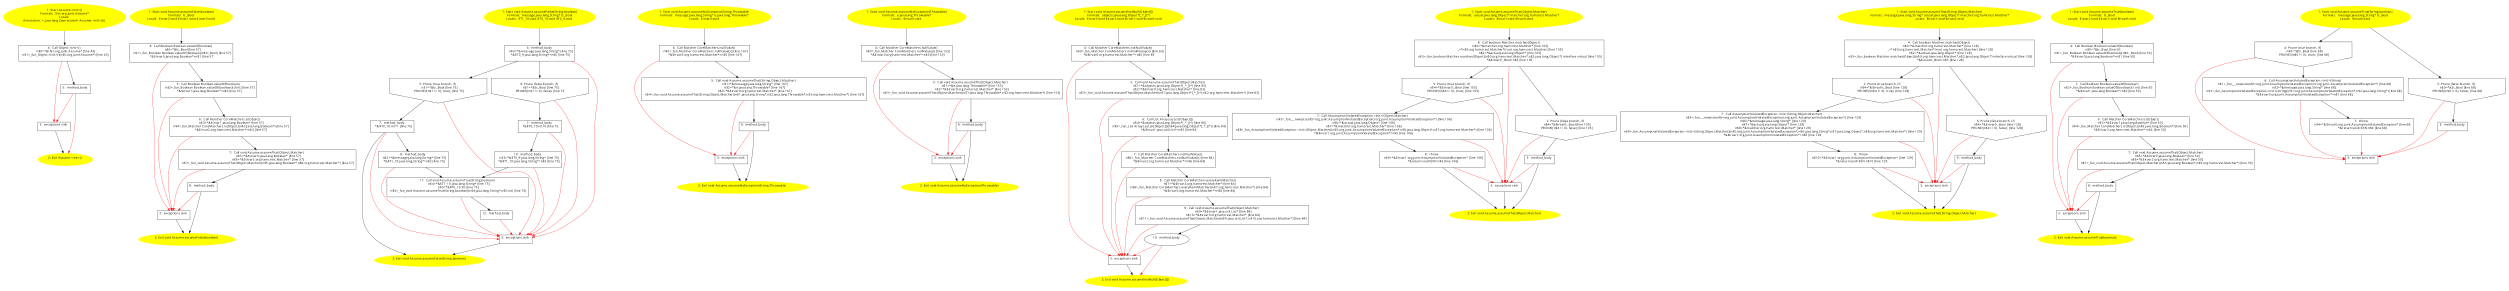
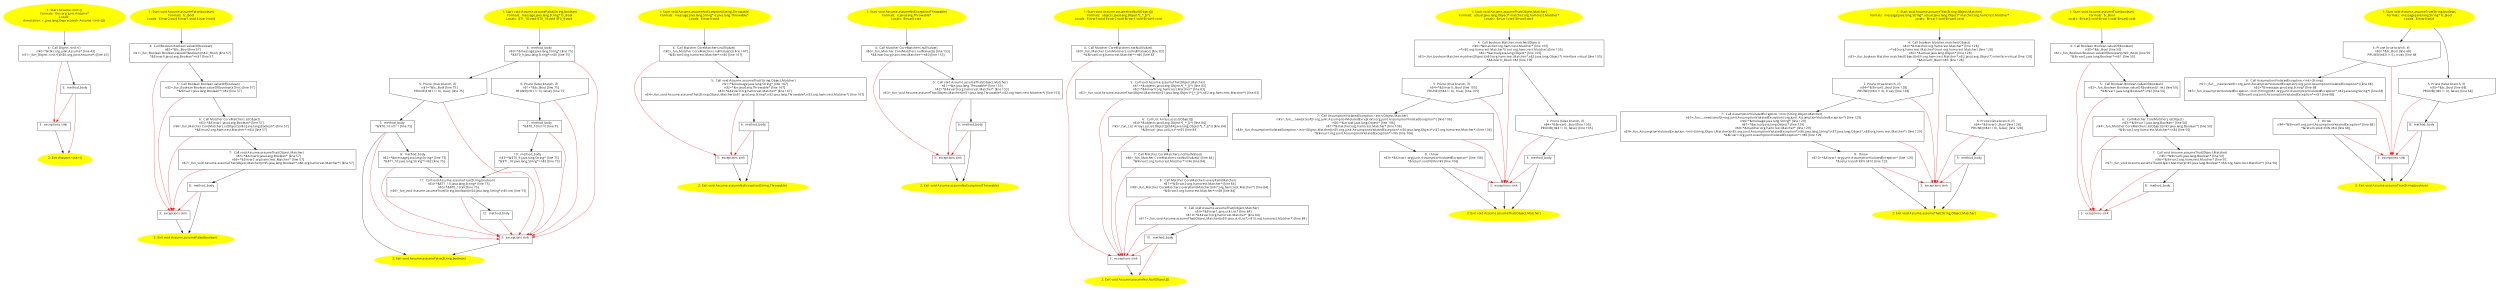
node "2: Exit void Assume.assumeTrue(String,boolean)": added
node "10:  method_body": shape ellipse -> box
node "2: Exit void Assume.assumeTrue(boolean)": removed
